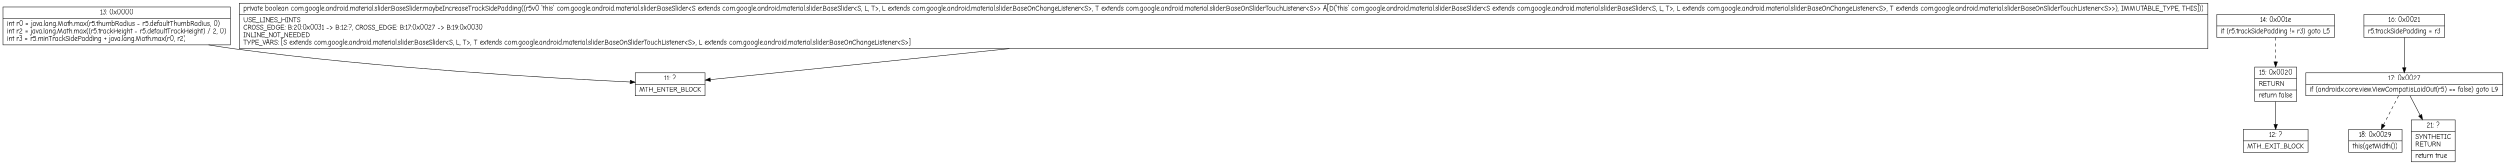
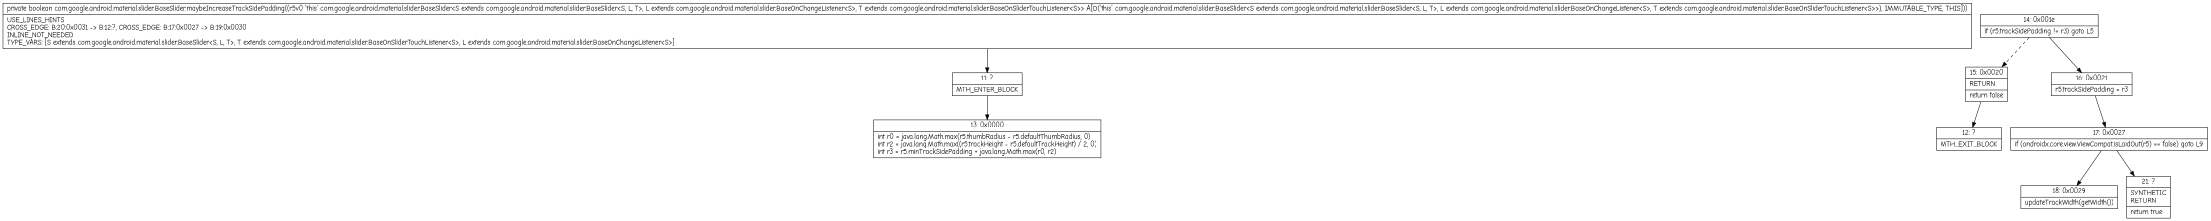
edge "14: 0x001e" -> "16: 0x0021": added
edge "13: 0x0000" -> "11: ?": reversed
edge "17: 0x0027" -> "18: 0x0029": style dashed -> solid
node "18: 0x0029": text "this(getWidth())" -> "updateTrackWidth(getWidth())"
